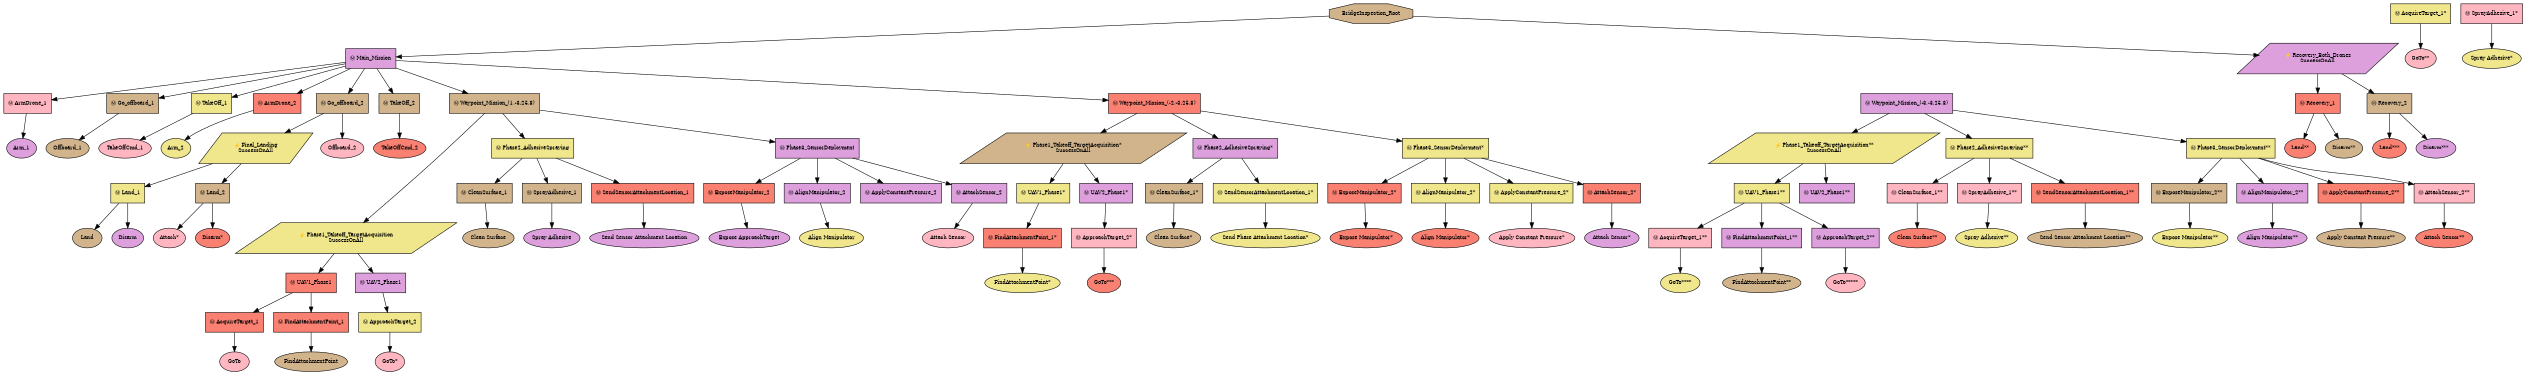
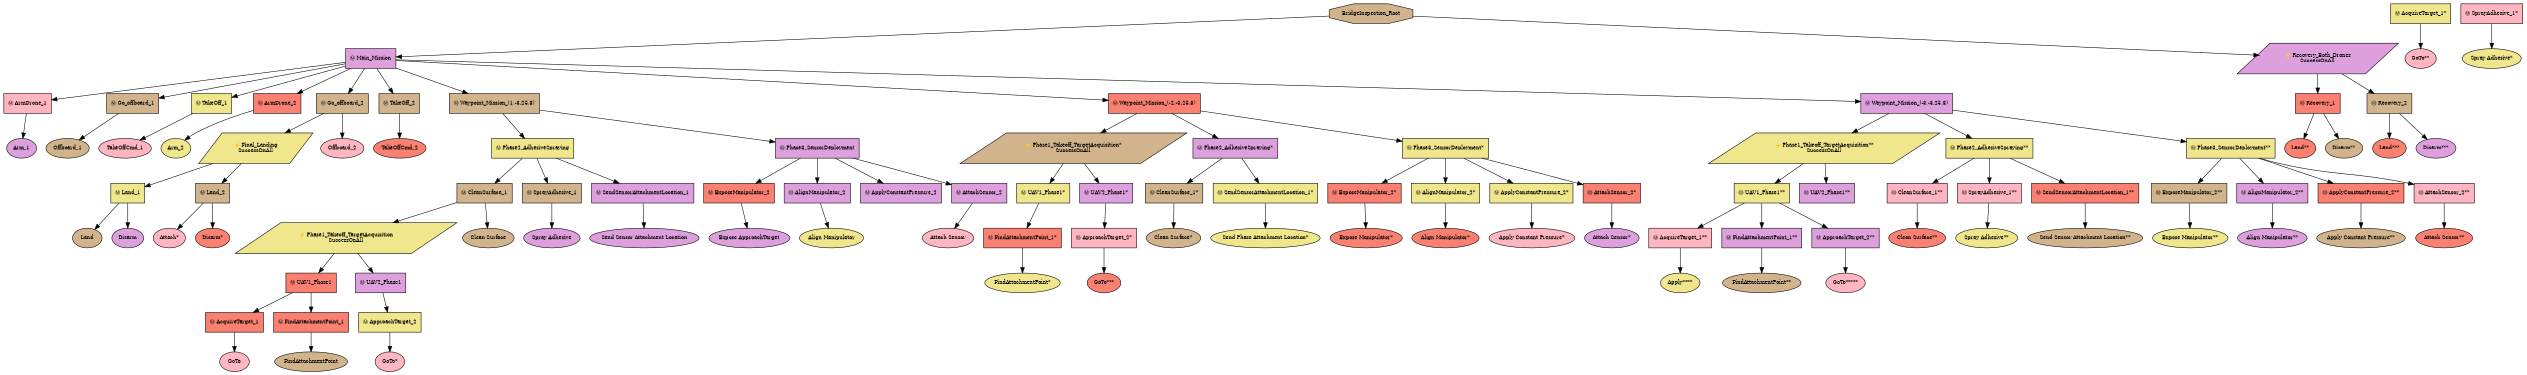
edge "Ⓜ Main_Mission" -> "Ⓜ Waypoint_Mission_(-3,-3.25,8)": added
edge "Ⓜ Waypoint_Mission_(1,-3.25,8)" -> "⚡ Phase1_Takeoff_TargetAcquisition SuccessOnAll": now "Ⓜ CleanSurface_1" -> "⚡ Phase1_Takeoff_TargetAcquisition SuccessOnAll"
node "Ⓜ SendSensorAttachmentLocation_1": fillcolor salmon -> plum
node "GoTo****": label "GoTo****" -> "Apply****"
